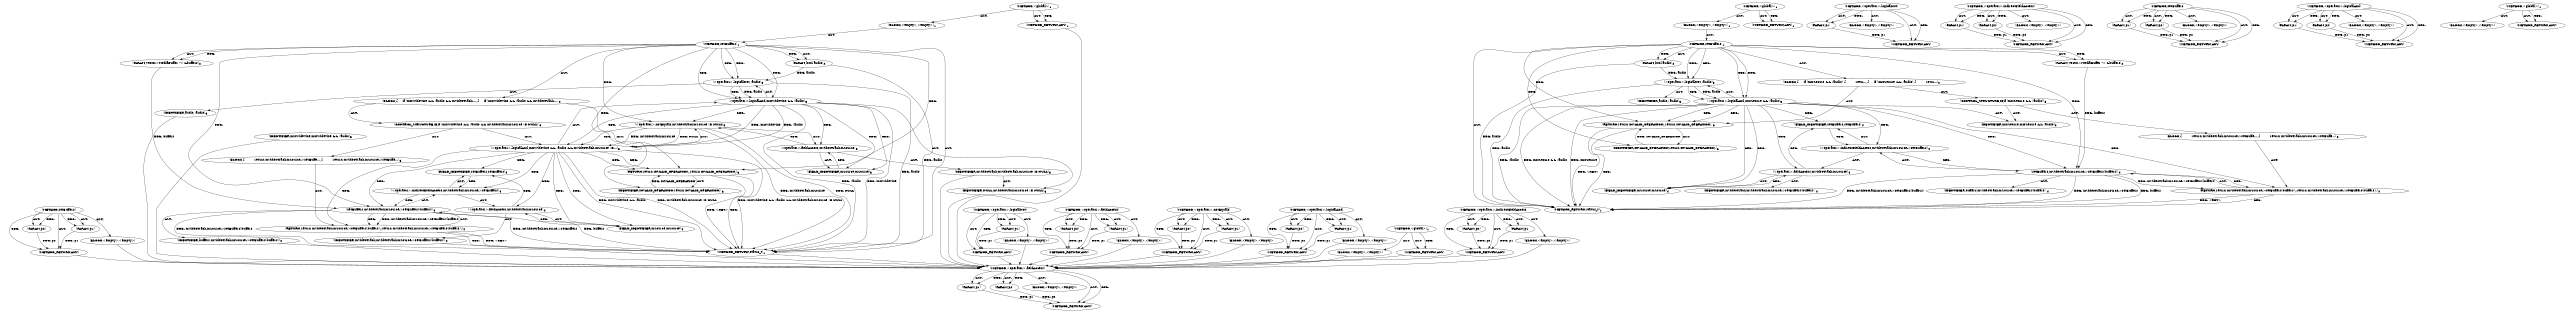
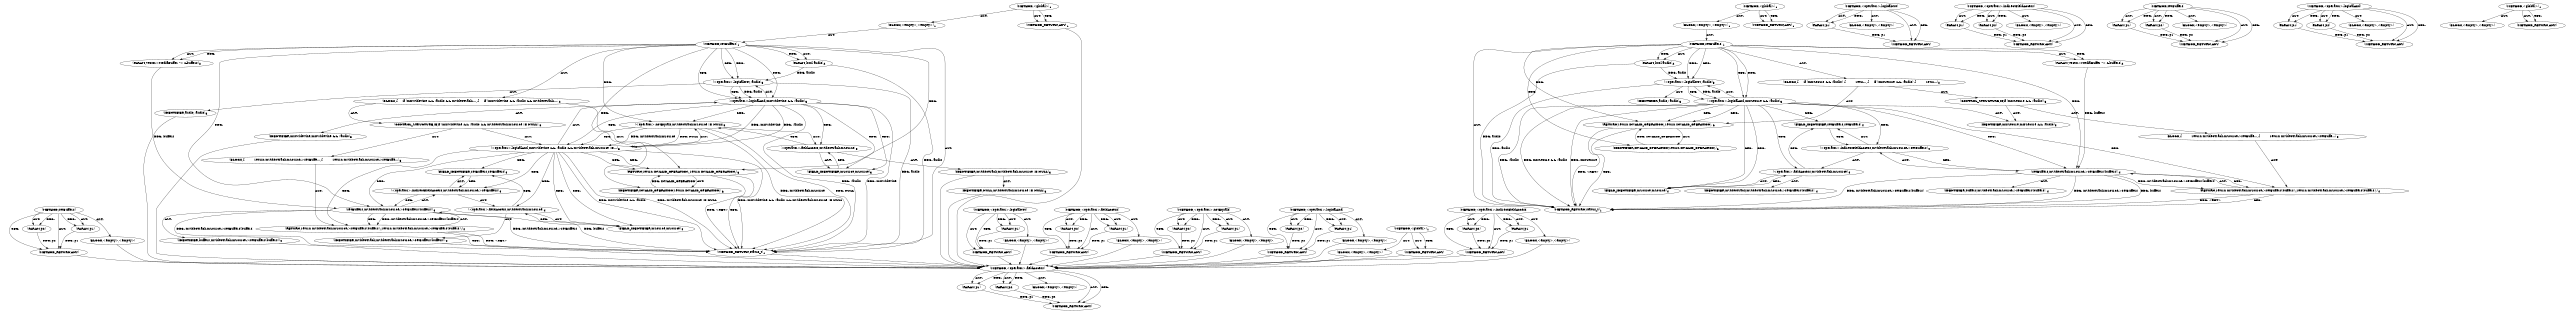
edge "(<operator>.logicalAnd,mIsWidevine && !audio)" -> "(IDENTIFIER,NULL,mVideoTrack.mSource != NULL)": now "(<operator>.logicalAnd,mIsWidevine && !audio)" -> "(IDENTIFIER,mIsWidevine,mIsWidevine && !audio)"
